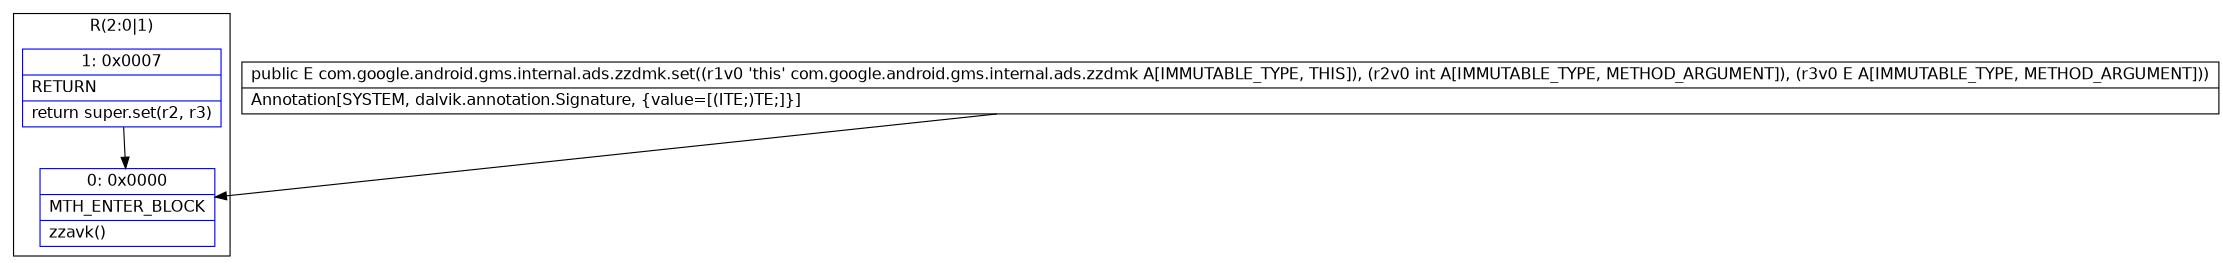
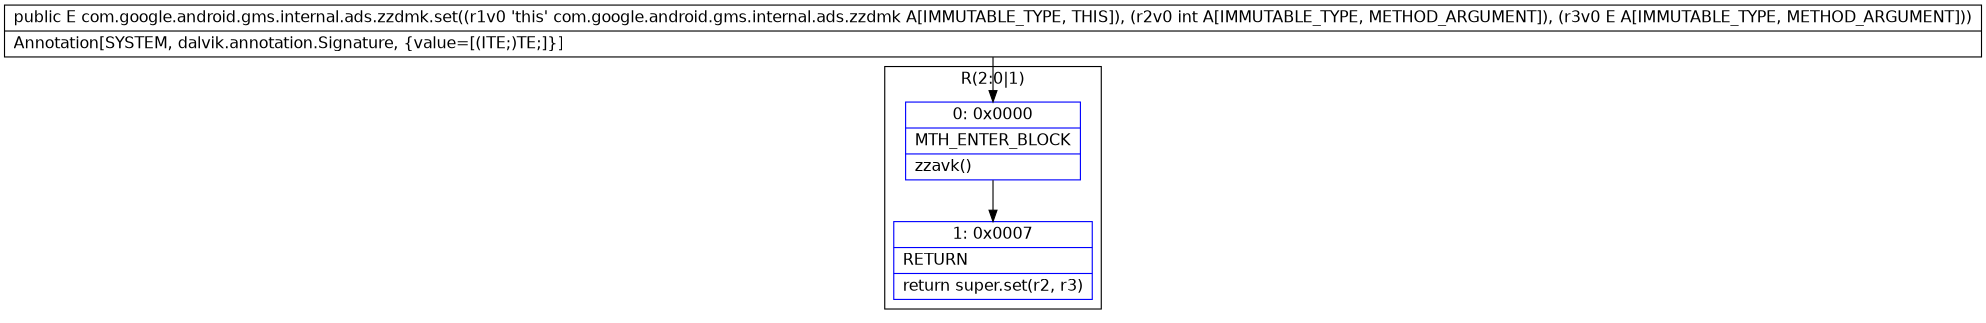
edge "1: 0x0007" -> "0: 0x0000": reversed
